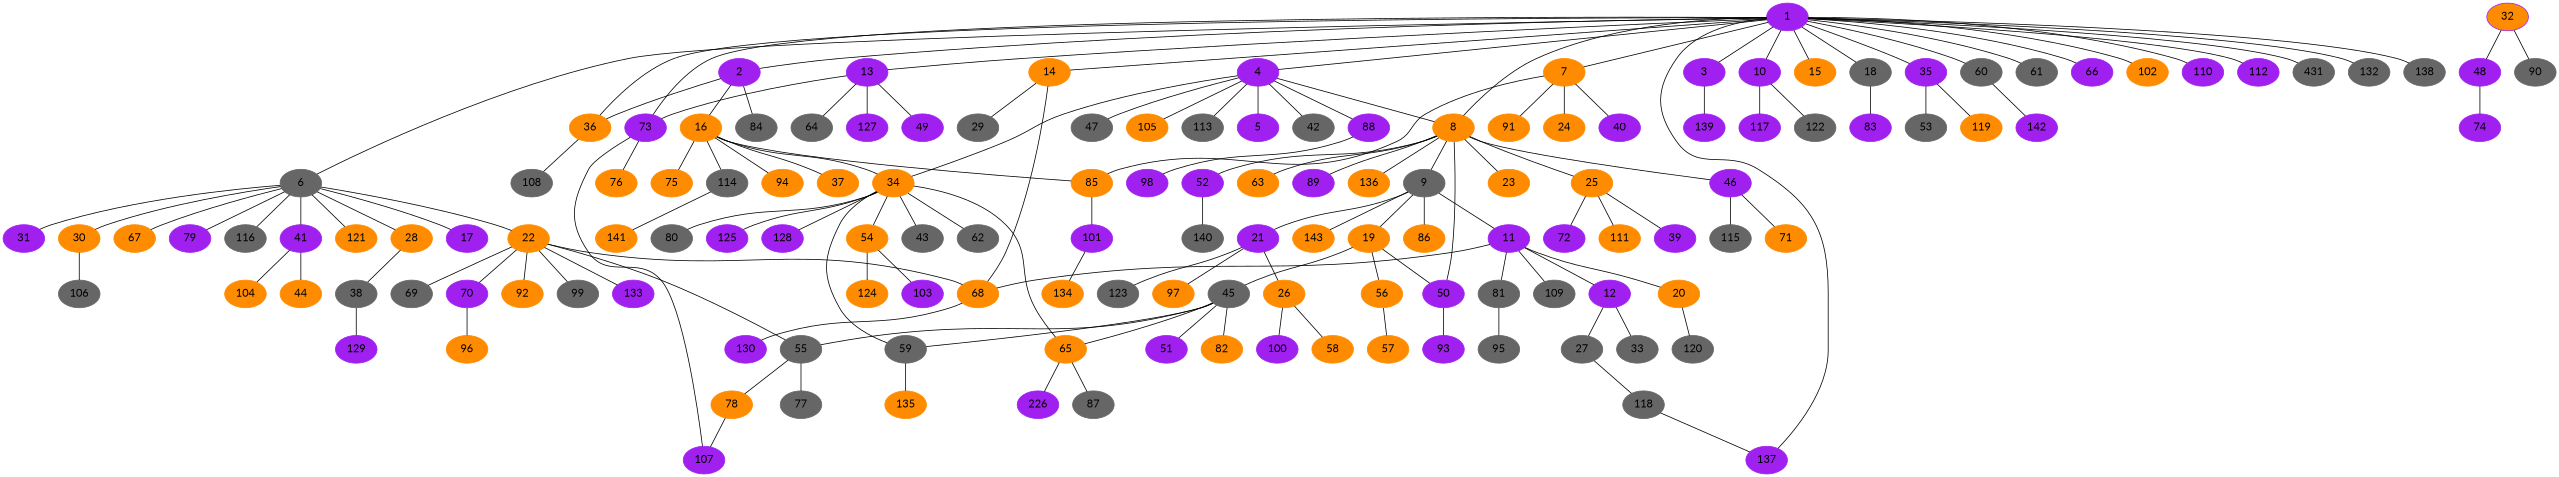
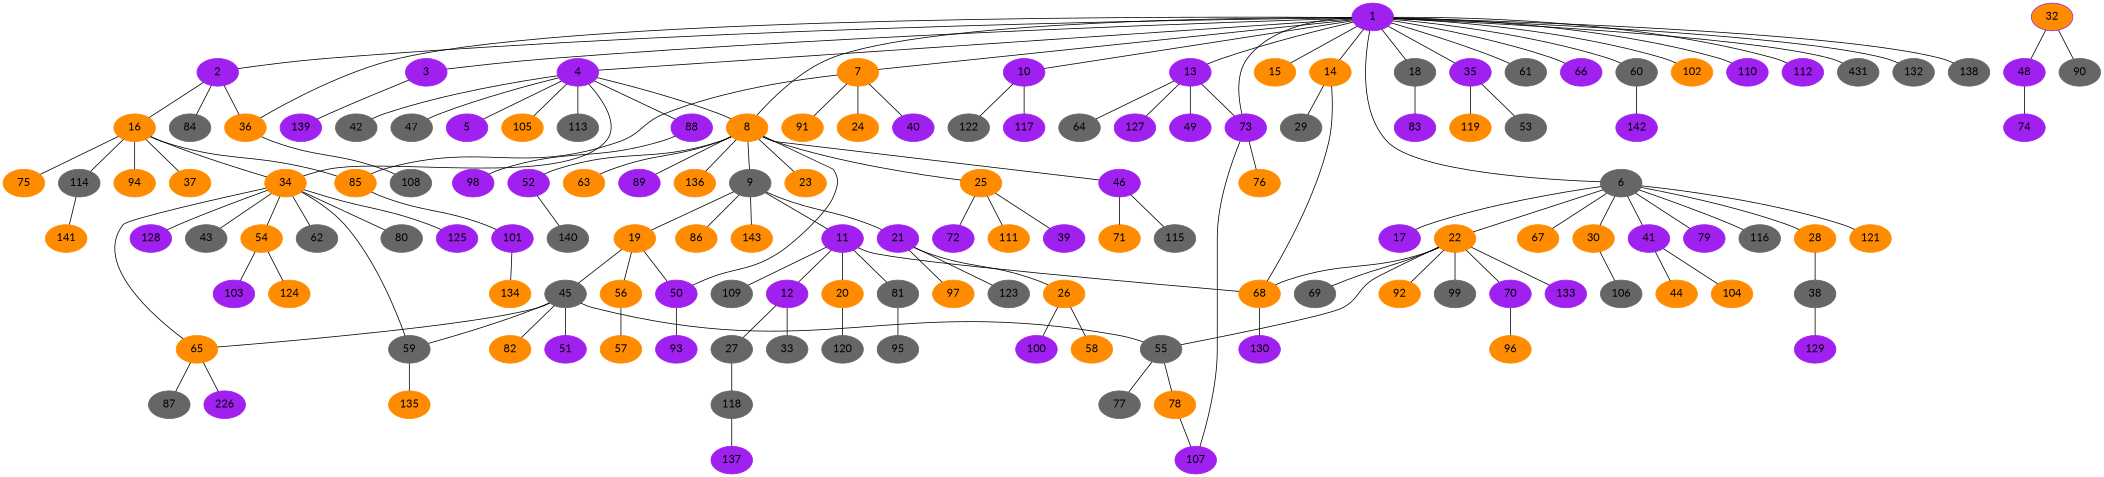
edge "1" -- "137": removed
node "31": removed
